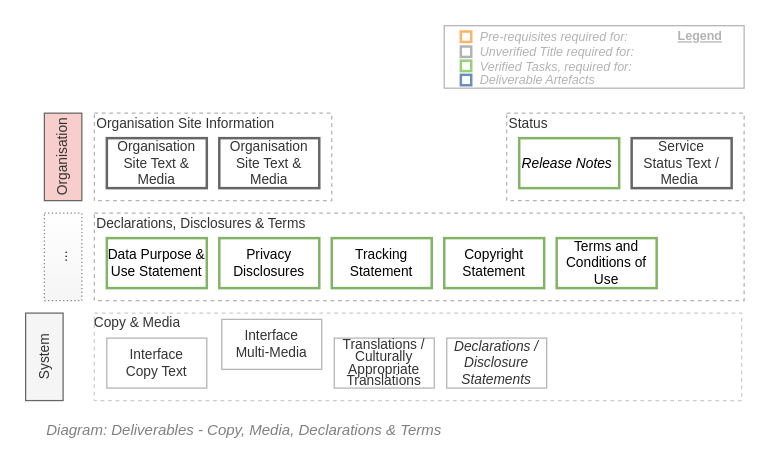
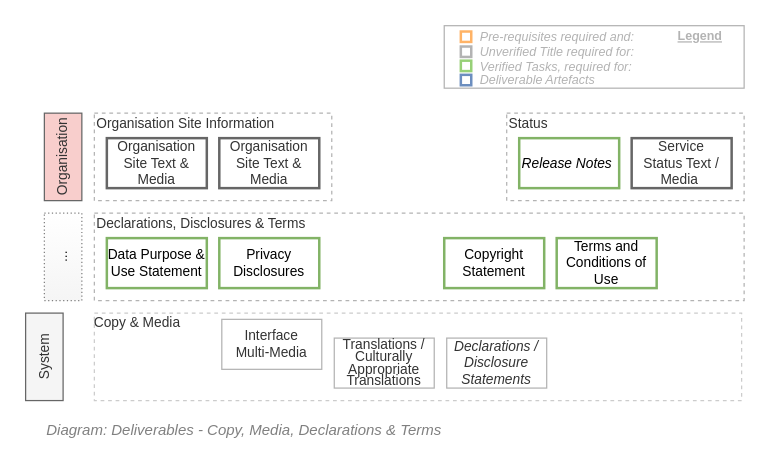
node "Pre-requisites required for:": label "Pre-requisites required for:" -> "Pre-requisites required and:"
node "Tracking Statement": removed
node "Interface Copy Text": removed
